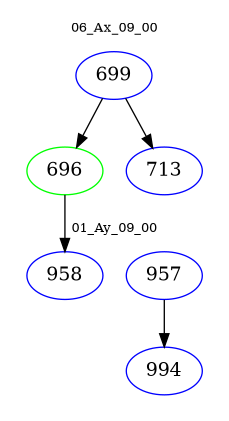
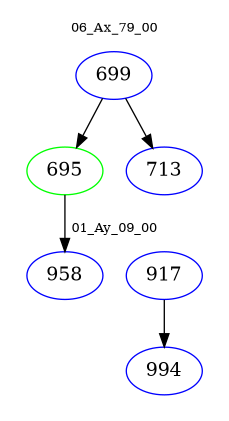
cluster "06_Ax_09_00": label "06_Ax_09_00" -> "06_Ax_79_00"
node "696": label "696" -> "695"
node "957": label "957" -> "917"
